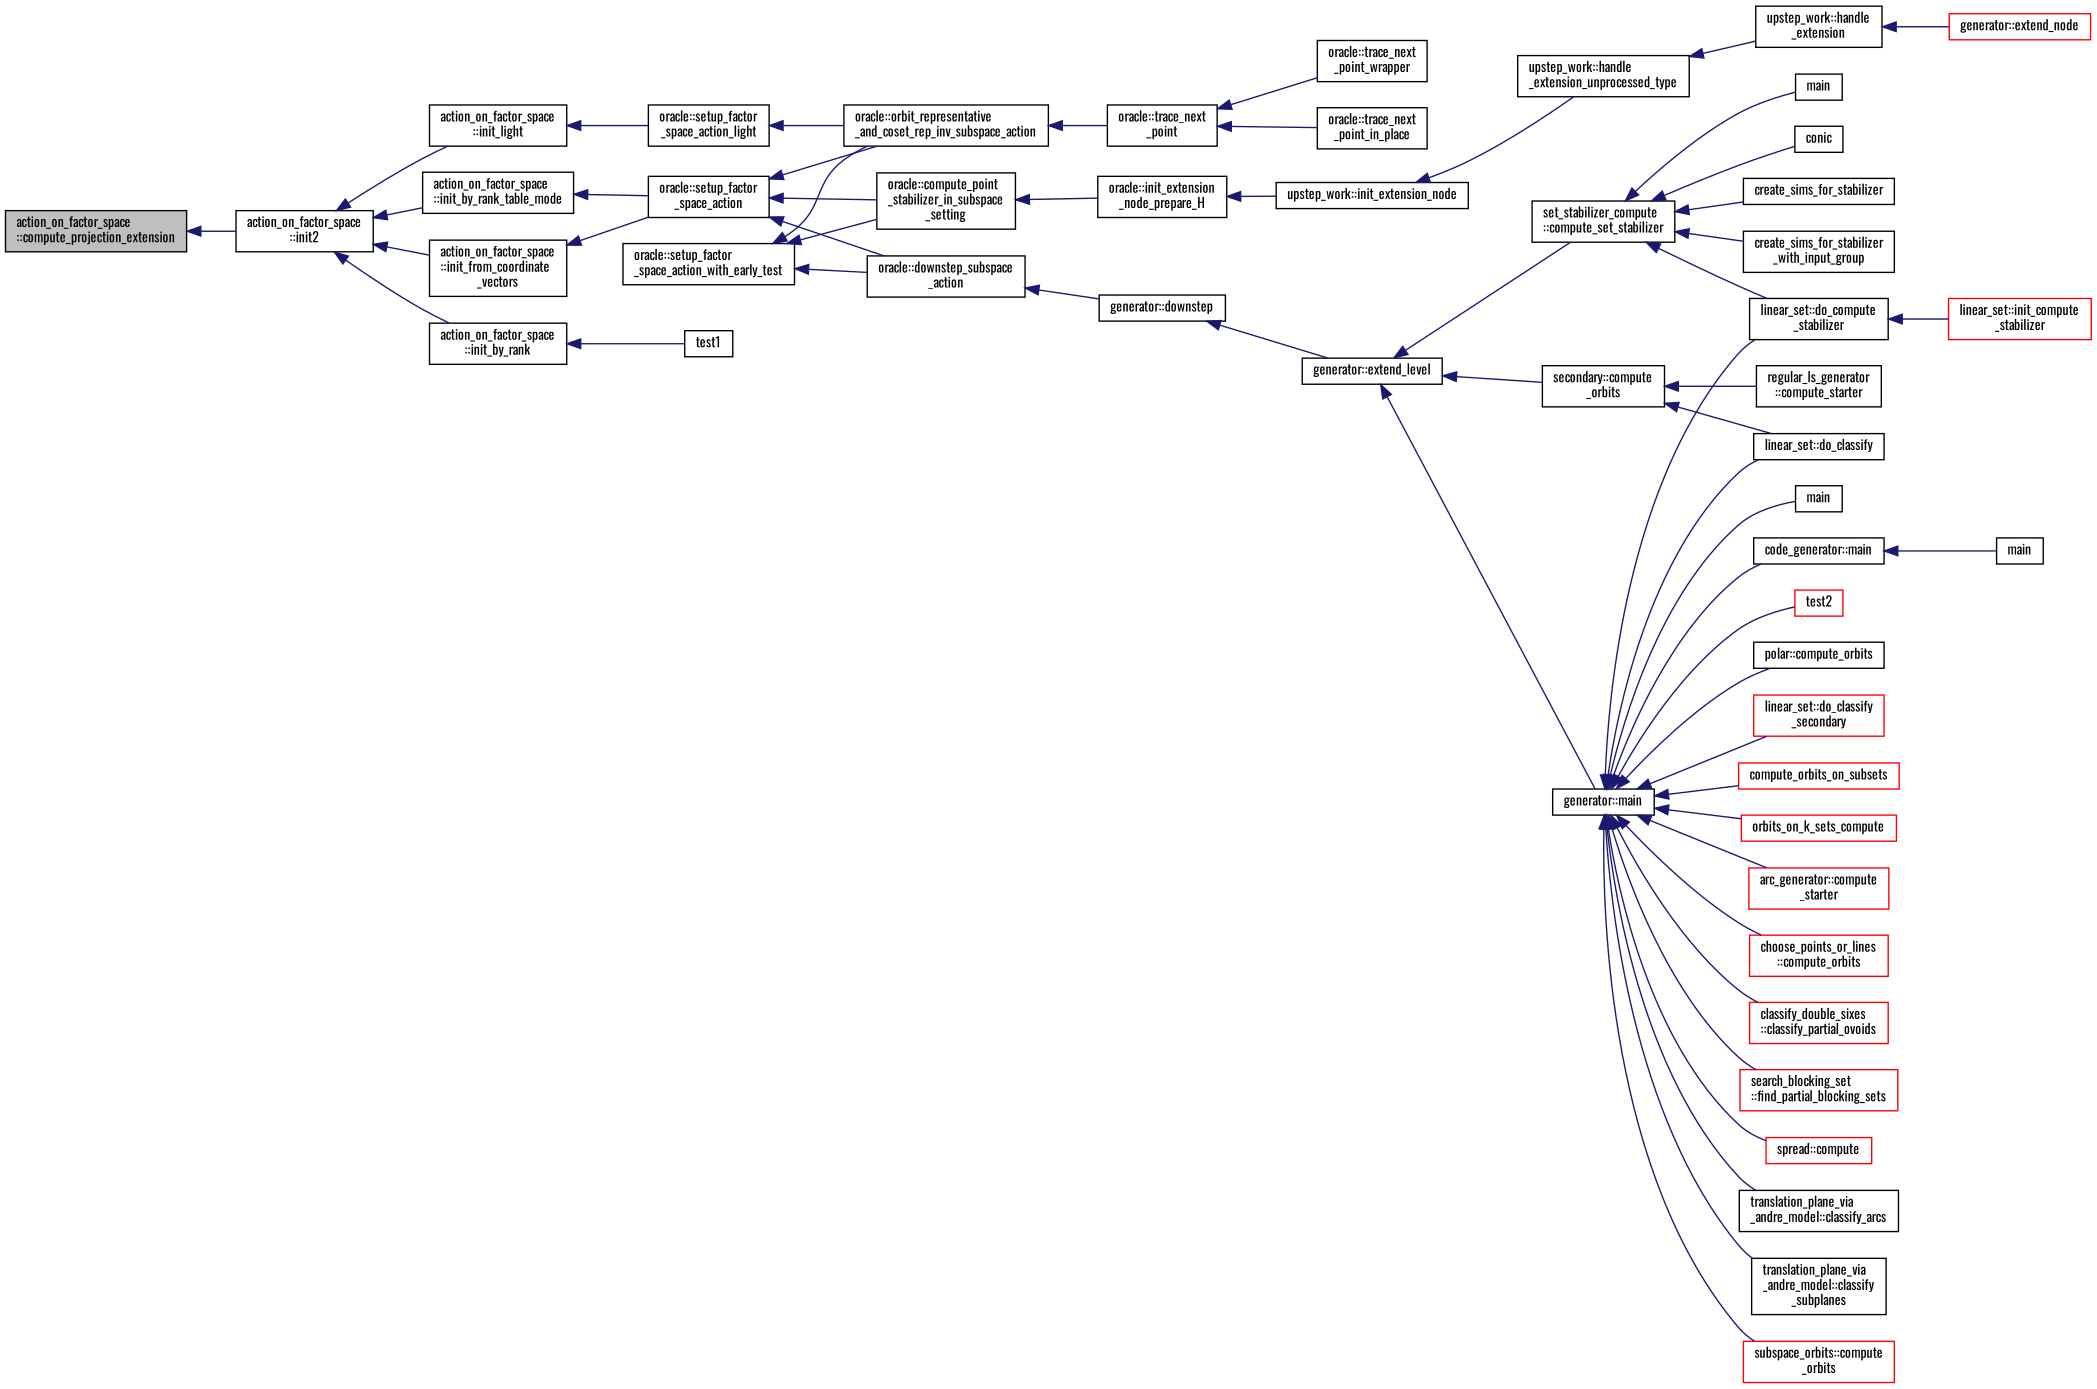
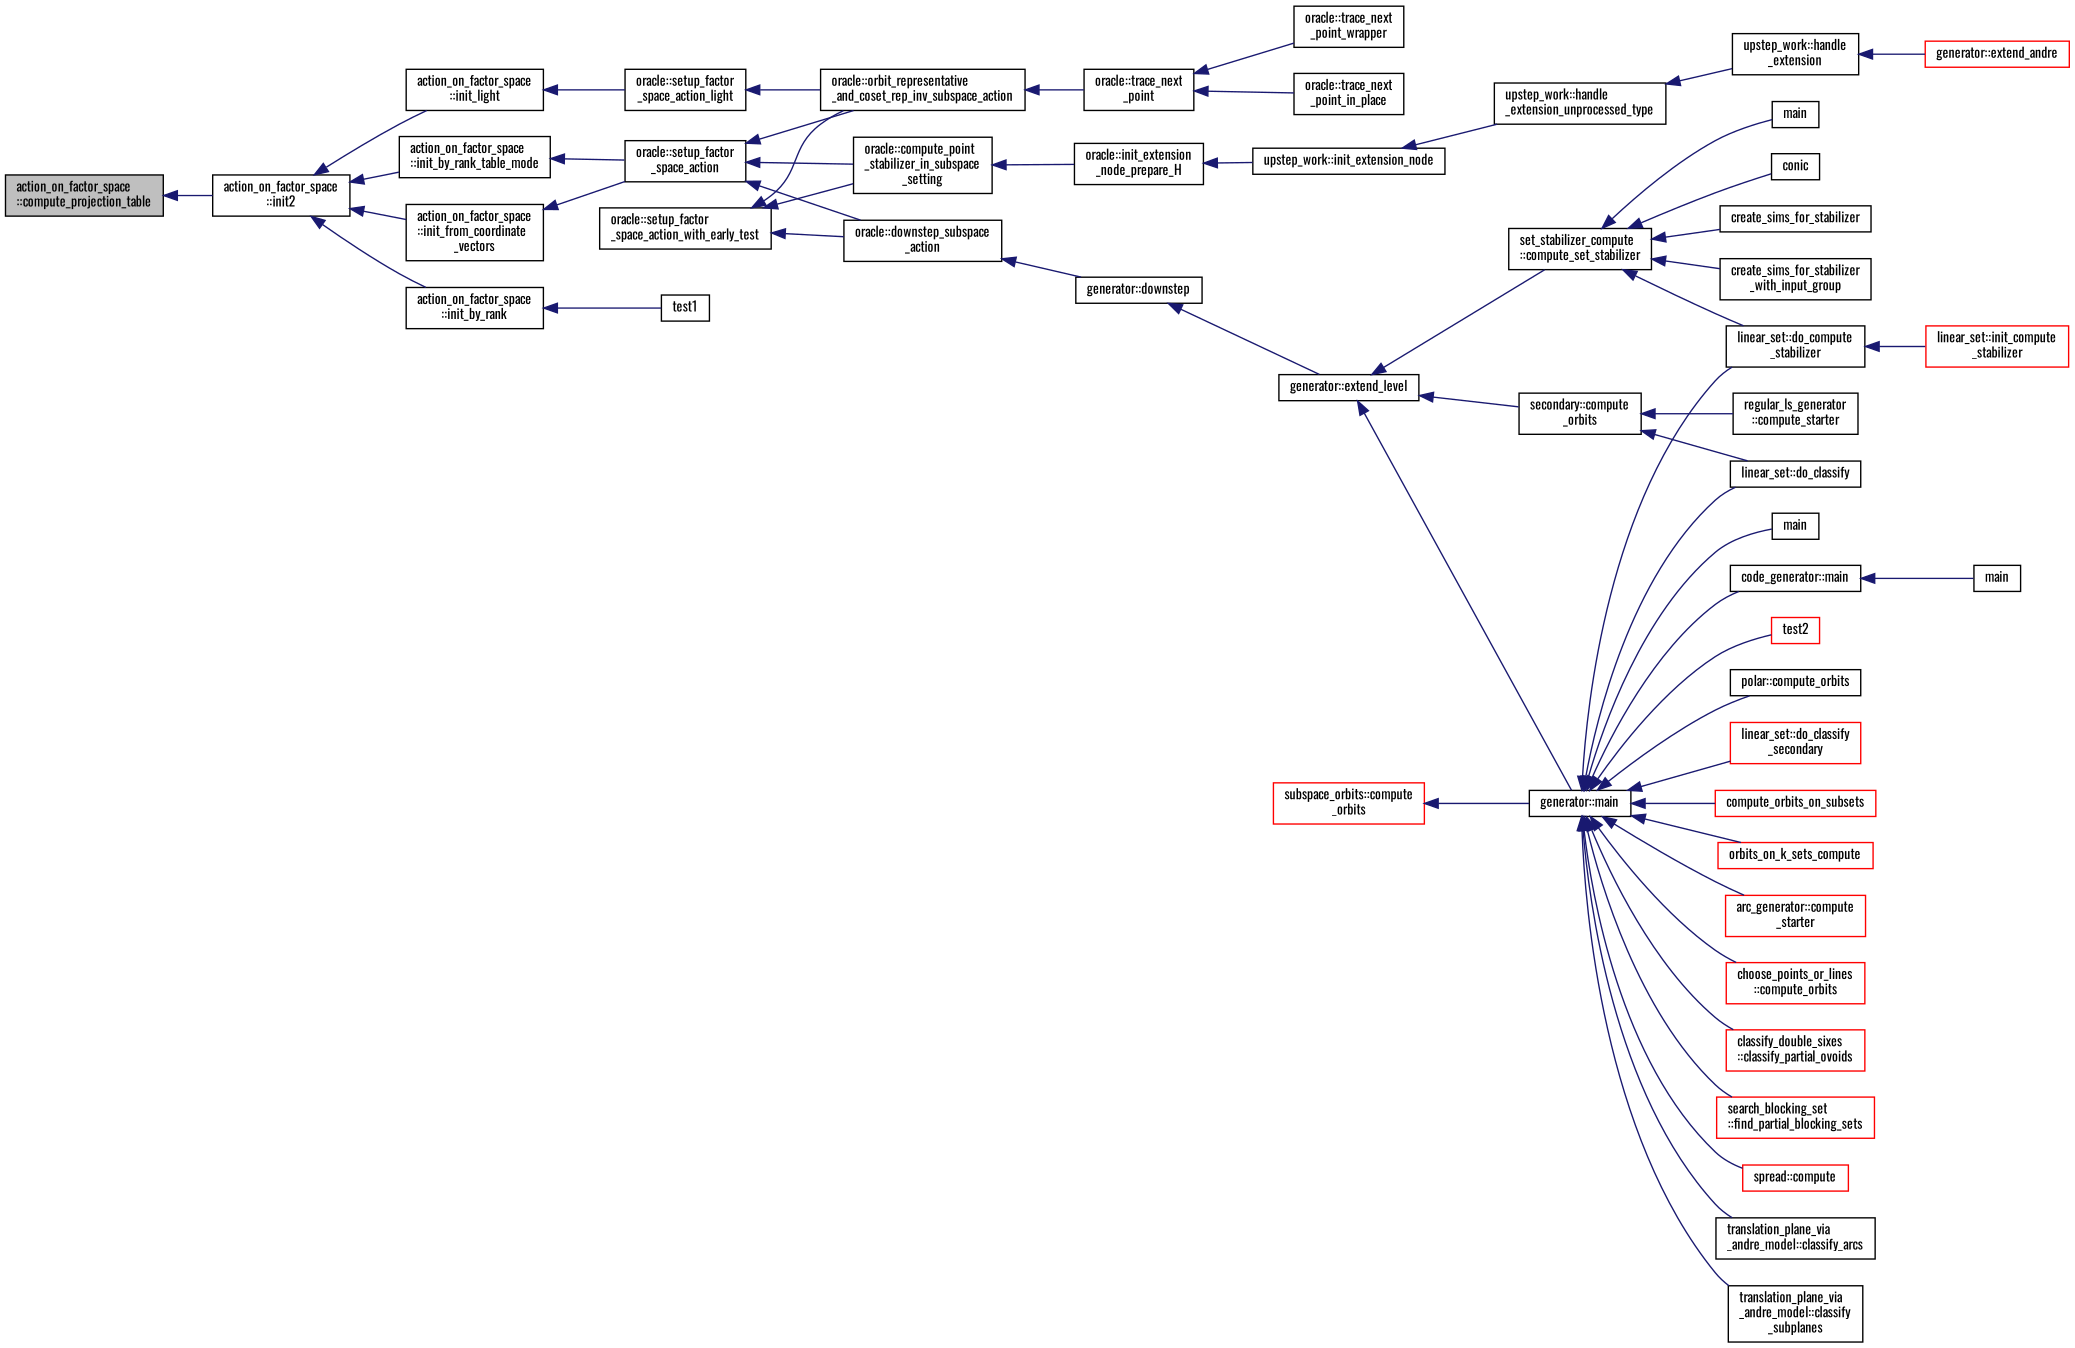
node "generator::extend_node": label "generator::extend_node" -> "generator::extend_andre"
node "action_on_factor_space ::compute_projection_extension": label "action_on_factor_space ::compute_projection_extension" -> "action_on_factor_space ::compute_projection_table"
edge "subspace_orbits::compute _orbits" -> "generator::main": reversed
